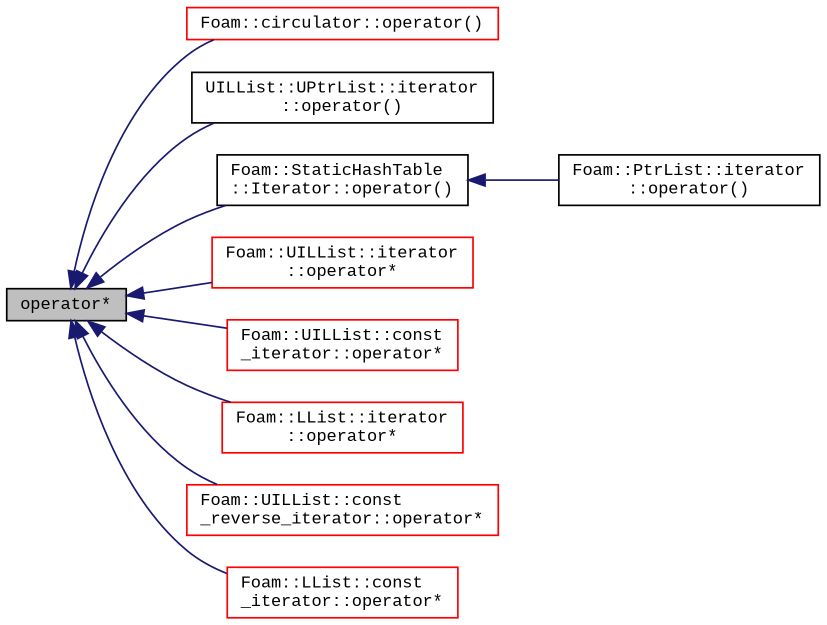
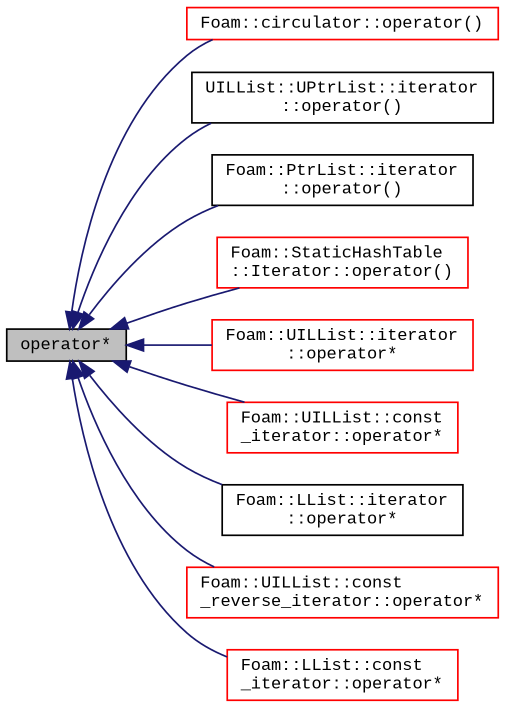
node "Foam::StaticHashTable ::Iterator::operator()": color black -> red
edge "Foam::PtrList::iterator ::operator()" -> "Foam::StaticHashTable ::Iterator::operator()": now "Foam::PtrList::iterator ::operator()" -> "operator*"
node "Foam::LList::iterator ::operator*": color red -> black
